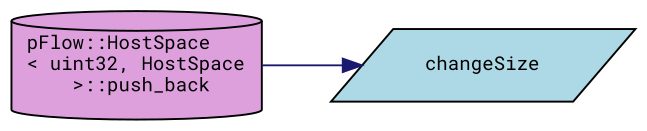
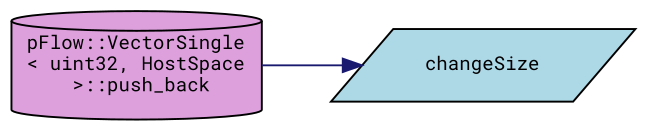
node "pFlow::HostSpace < uint32, HostSpace >::push_back": label "pFlow::HostSpace < uint32, HostSpace >::push_back" -> "pFlow::VectorSingle < uint32, HostSpace >::push_back"
